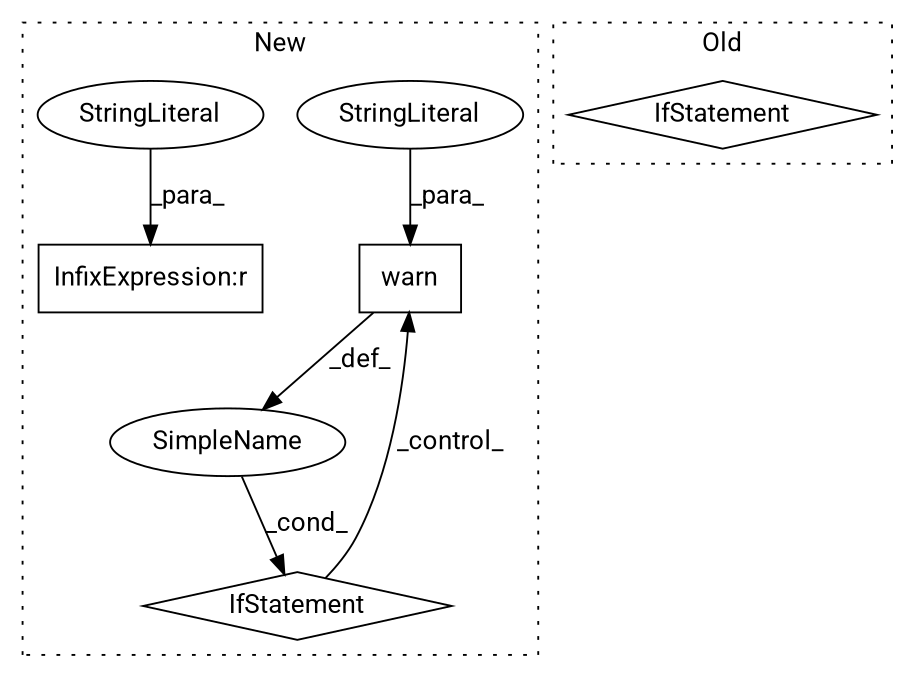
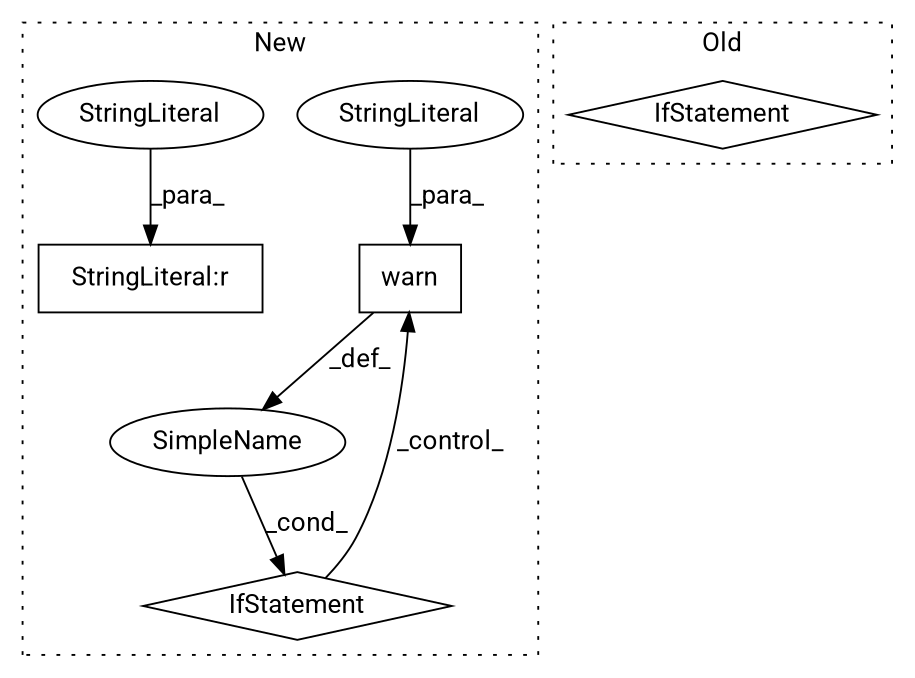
node "InfixExpression:r": label "InfixExpression:r" -> "StringLiteral:r"
